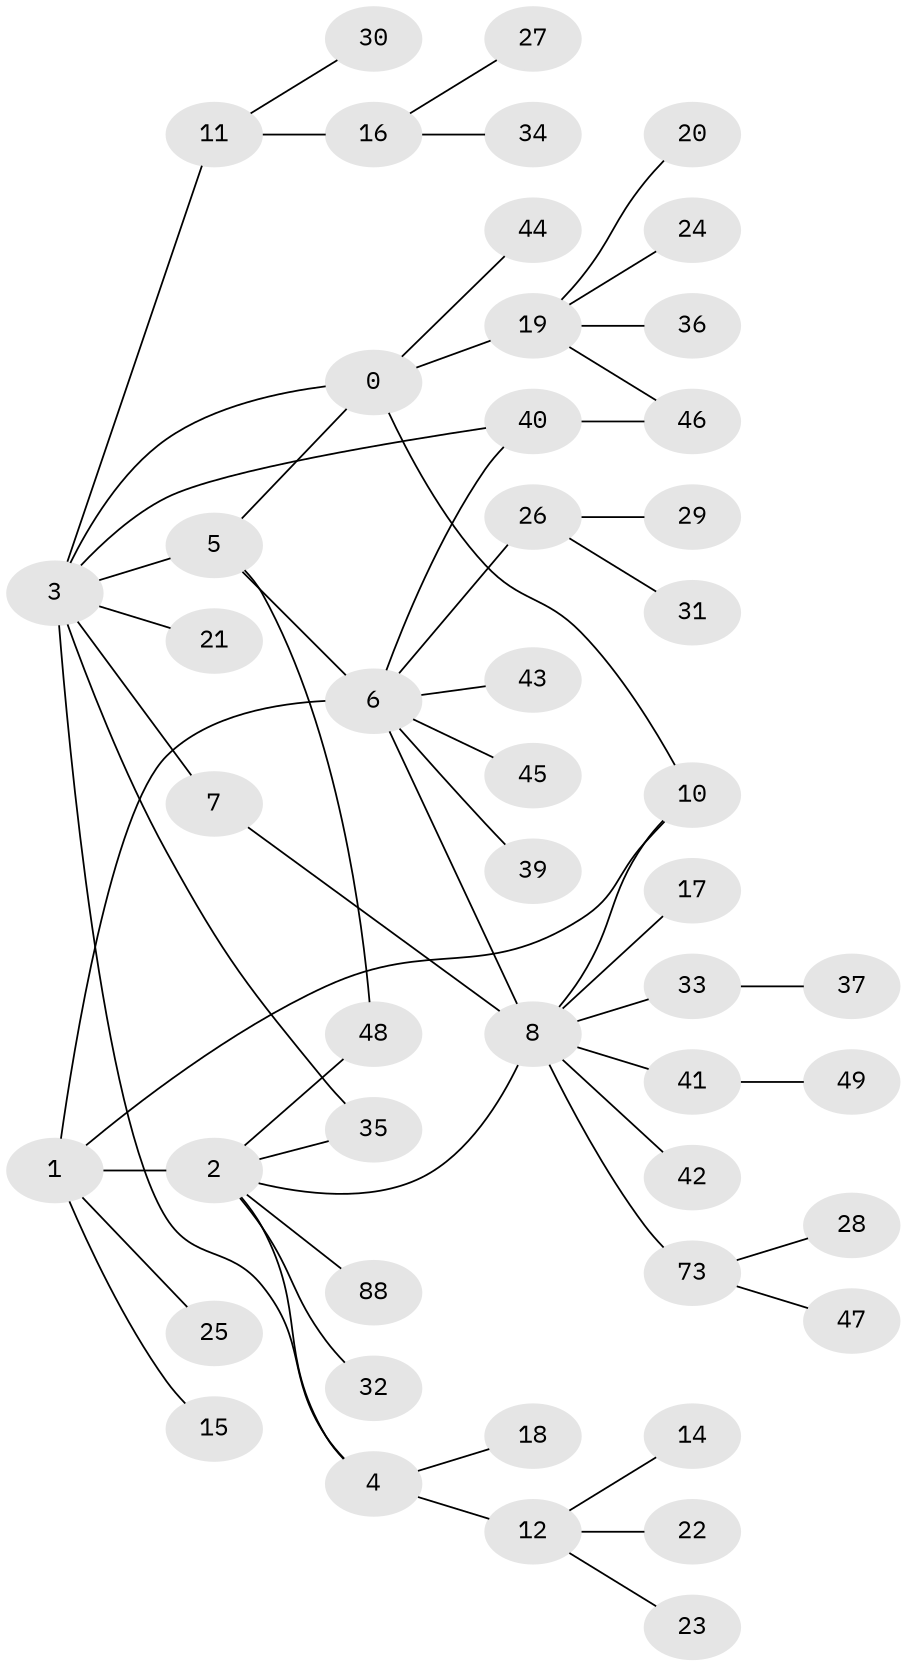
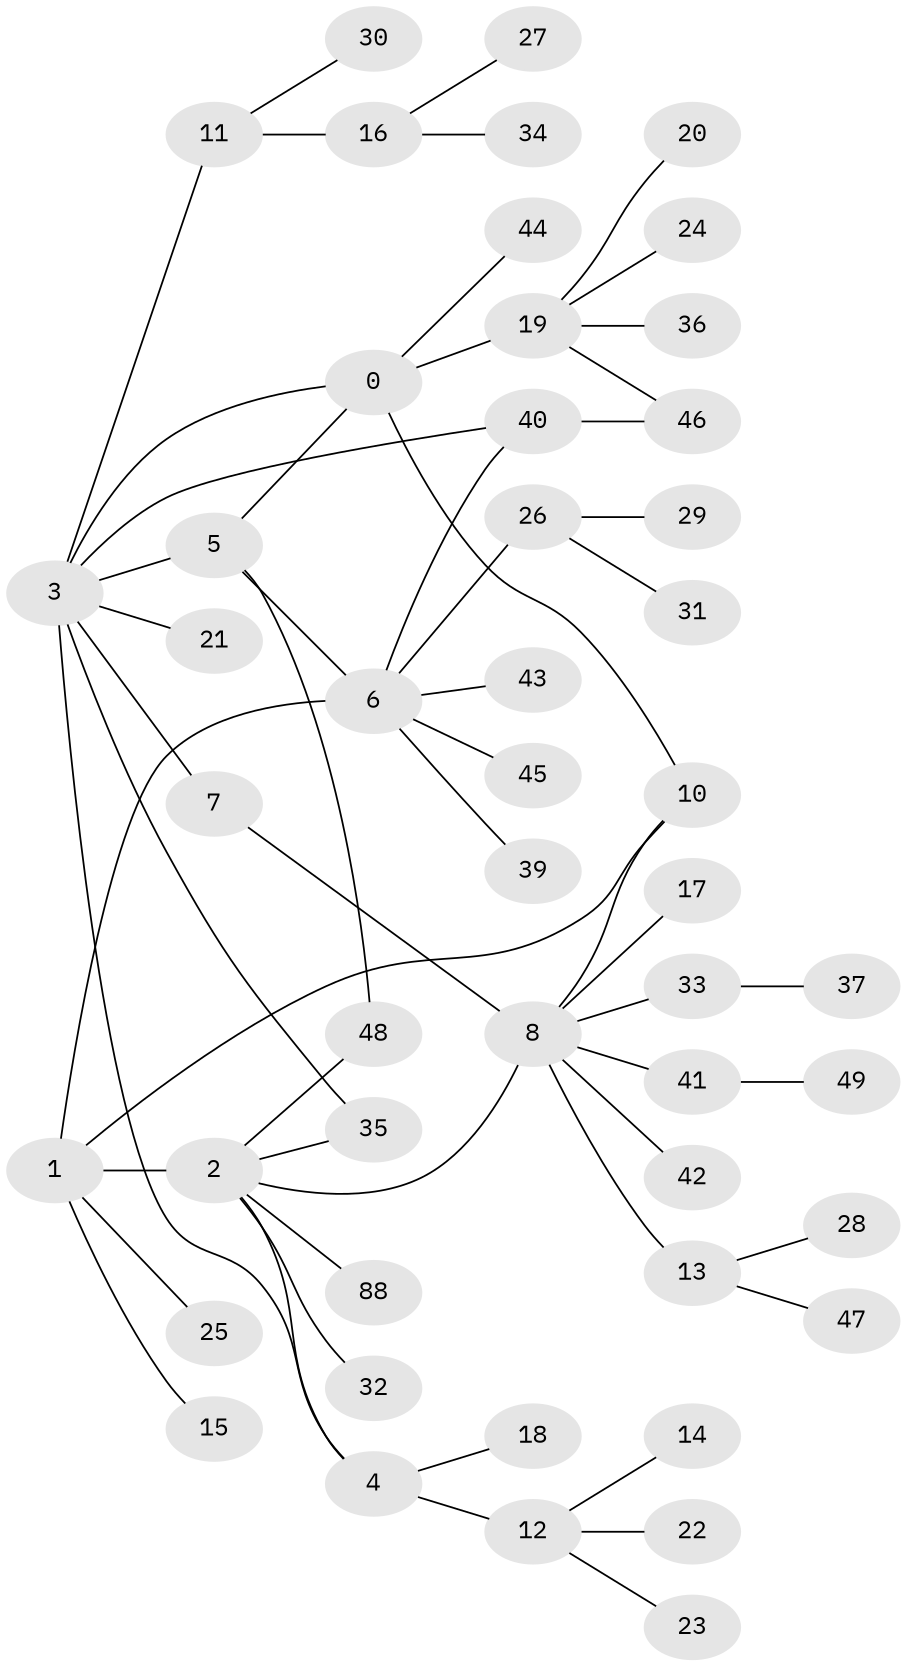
edge "6" -- "8": removed
node "73": label "73" -> "13"
